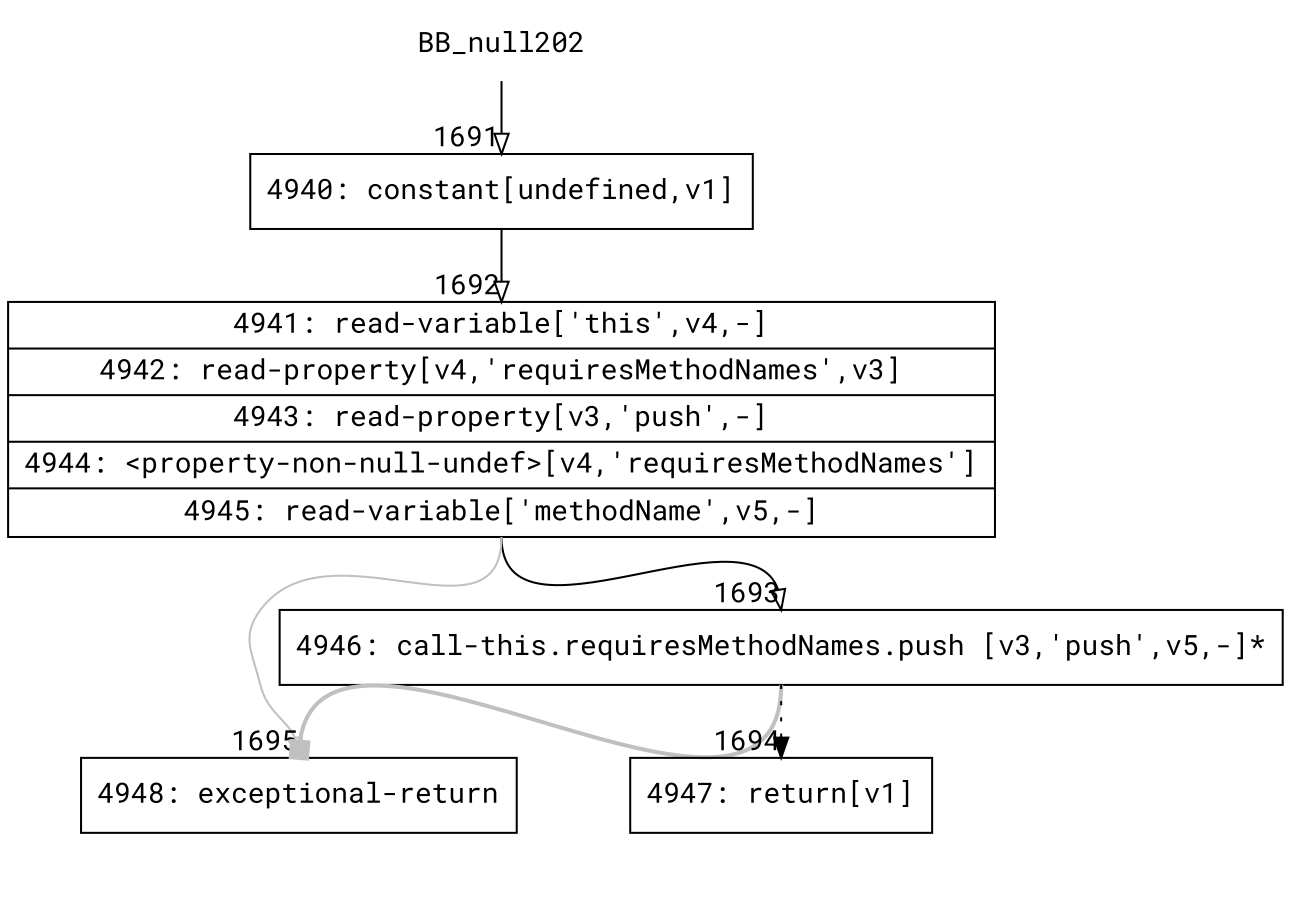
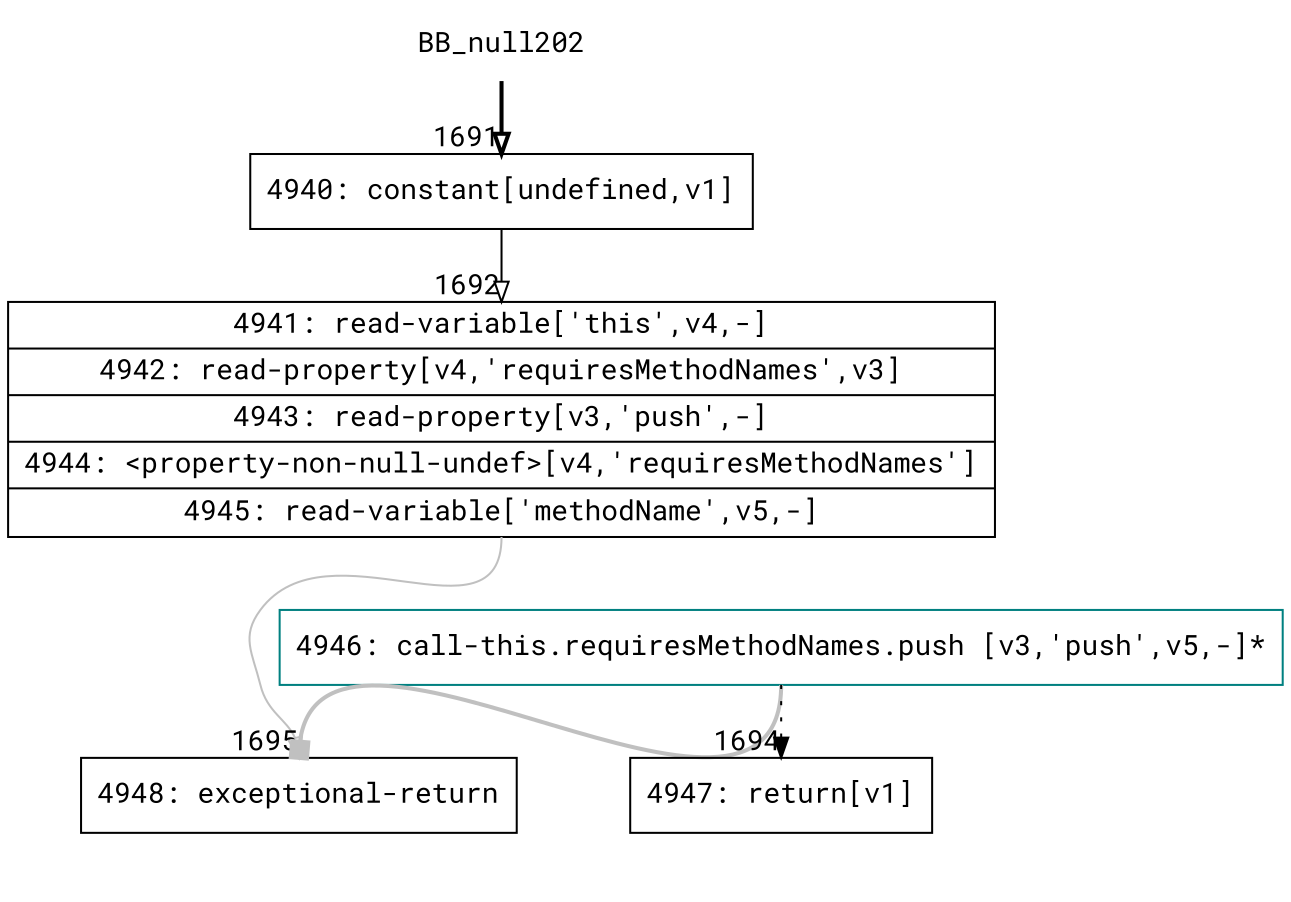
edge "BB_null202" -> "4940: constant[undefined,v1]": style solid -> bold
edge "4941: read-variable['this',v4,-]" -> "4946: call-this.requiresMethodNames.push [v3,'push',v5,-]*": removed
node "4946: call-this.requiresMethodNames.push [v3,'push',v5,-]*": color black -> teal
